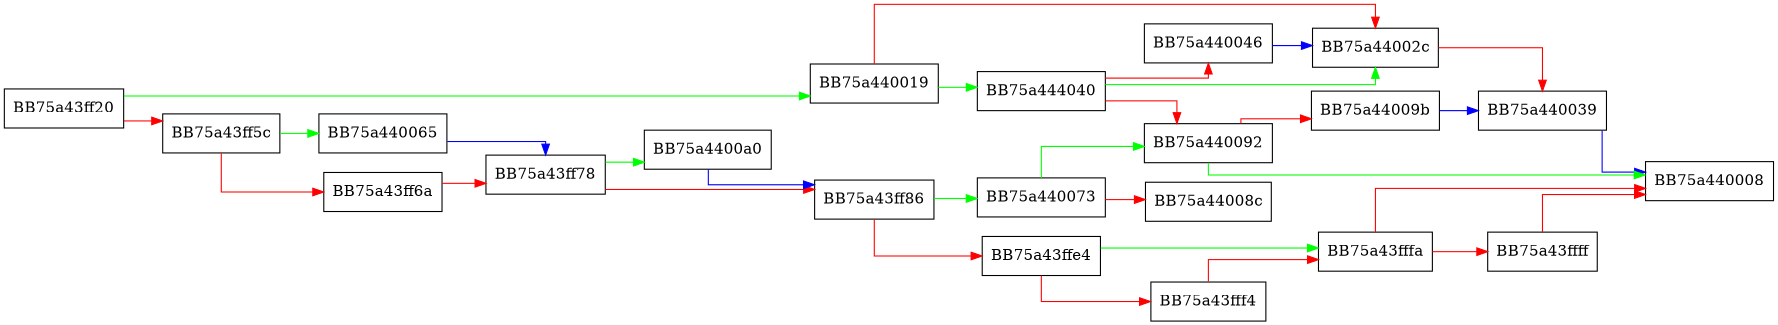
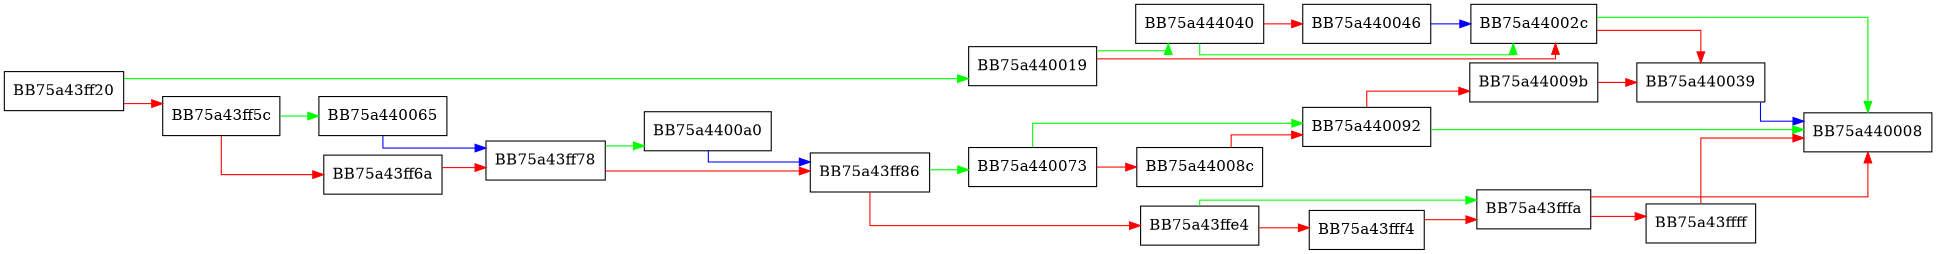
edge "BB75a44002c" -> "BB75a440008": added
edge "BB75a444040" -> "BB75a440092": now "BB75a44008c" -> "BB75a440092"
edge "BB75a44009b" -> "BB75a440039": color blue -> red
